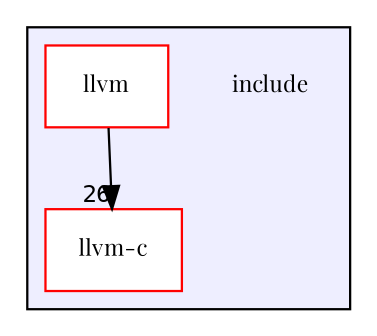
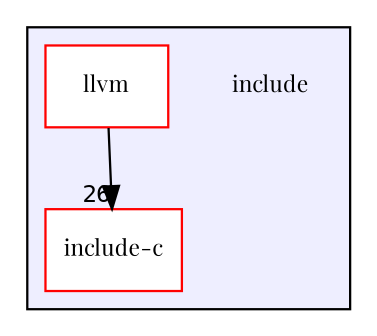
node "llvm-c": label "llvm-c" -> "include-c"
